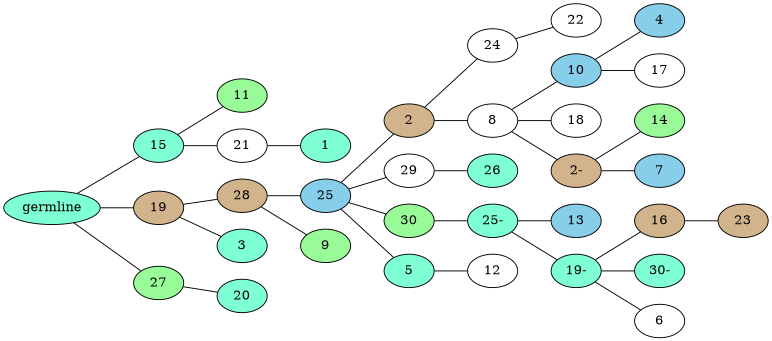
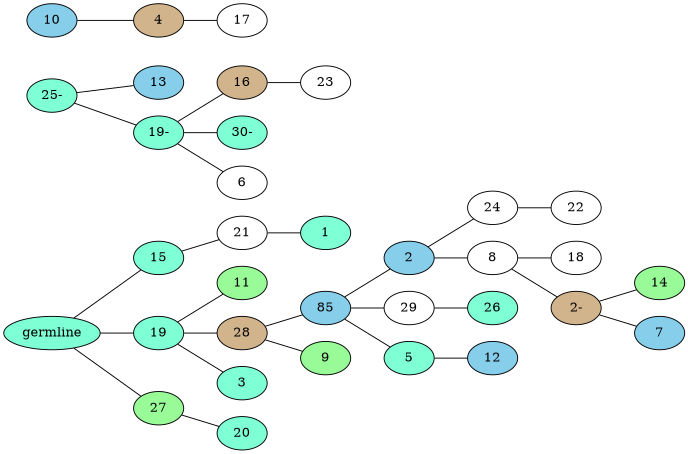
node "4": fillcolor skyblue -> tan
edge "10" -- "17": now "4" -- "17"
edge "10" -- "8": removed
edge "11" -- "15": now "11" -- "19"
node "2": fillcolor tan -> skyblue
node "25": label "25" -> "85"
node "19": fillcolor tan -> aquamarine
node "30": removed
node "23": fillcolor tan -> white
node "12": fillcolor white -> skyblue
